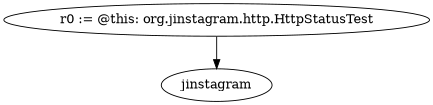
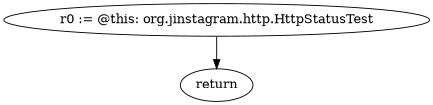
node "jinstagram": label "jinstagram" -> "return"
